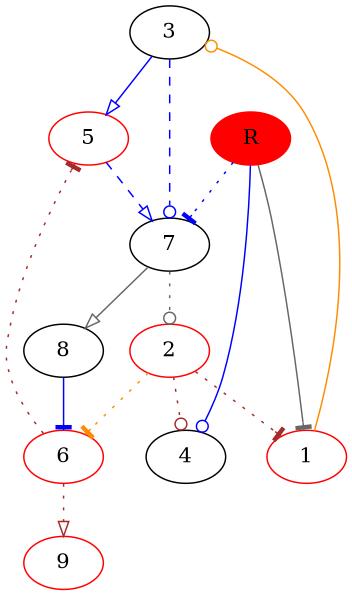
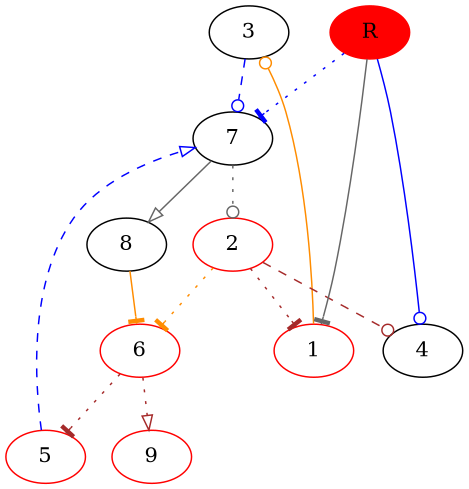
edge "3" -> "5": removed
edge "2" -> "4": style dotted -> dashed
edge "8" -> "6": color blue -> darkorange
